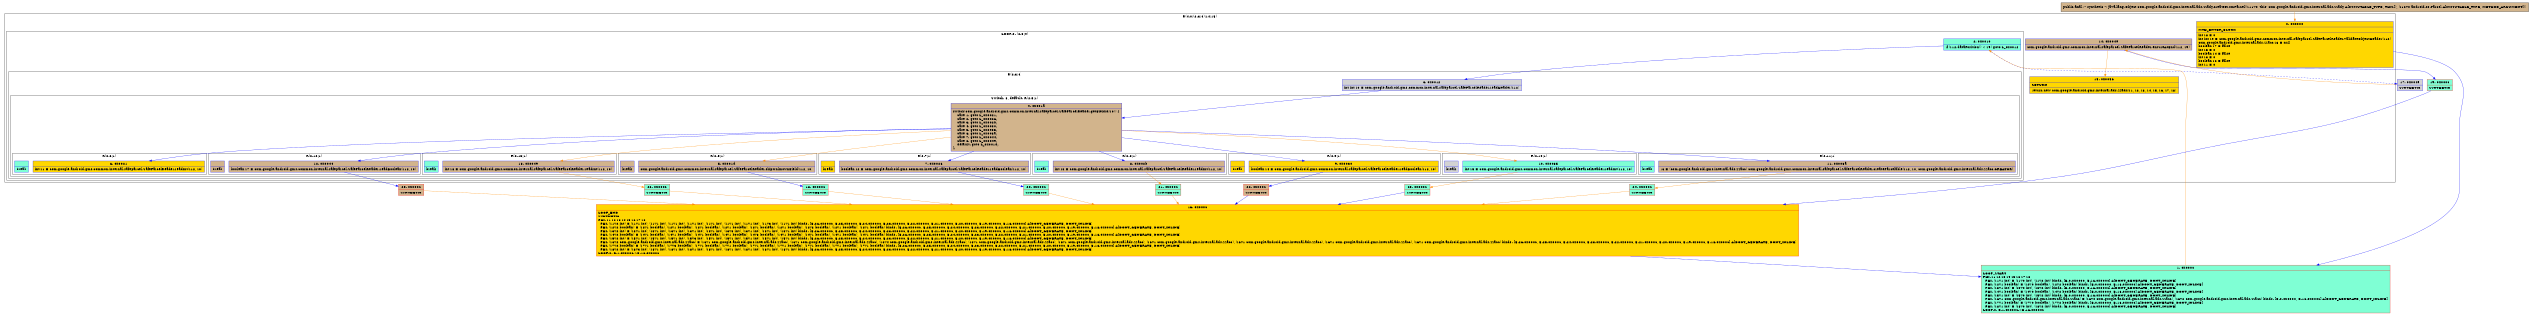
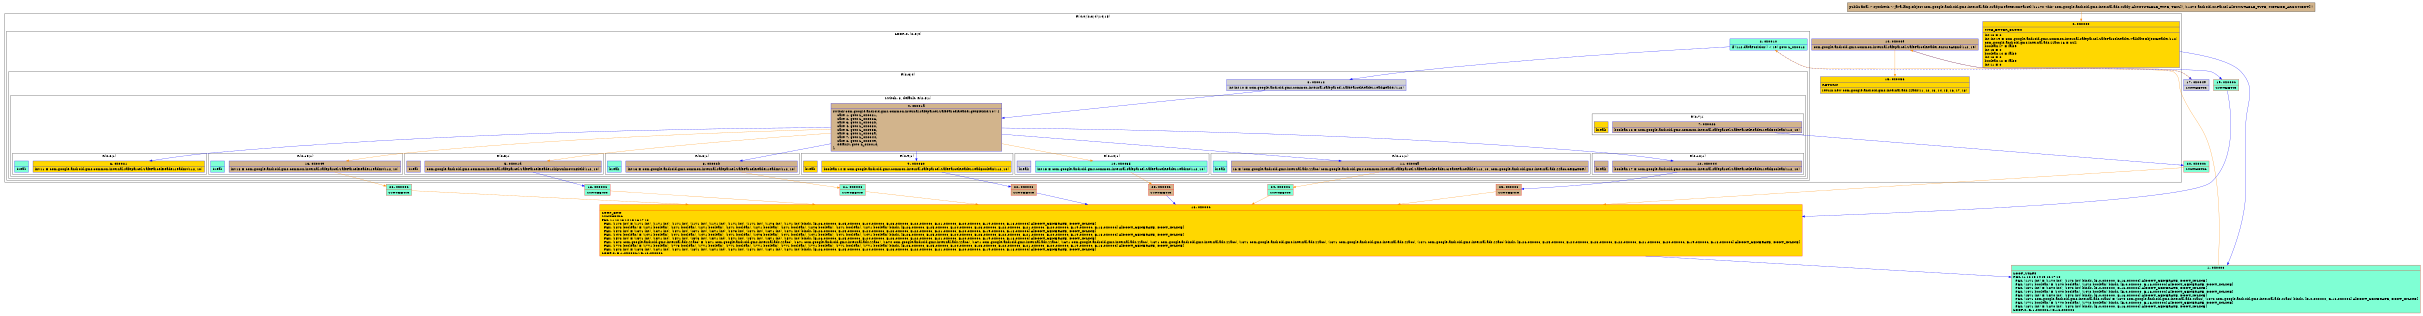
edge "4: 0x001a" -> "7: 0x0026": removed
node "23: 0x000c": fillcolor aquamarine -> tan
